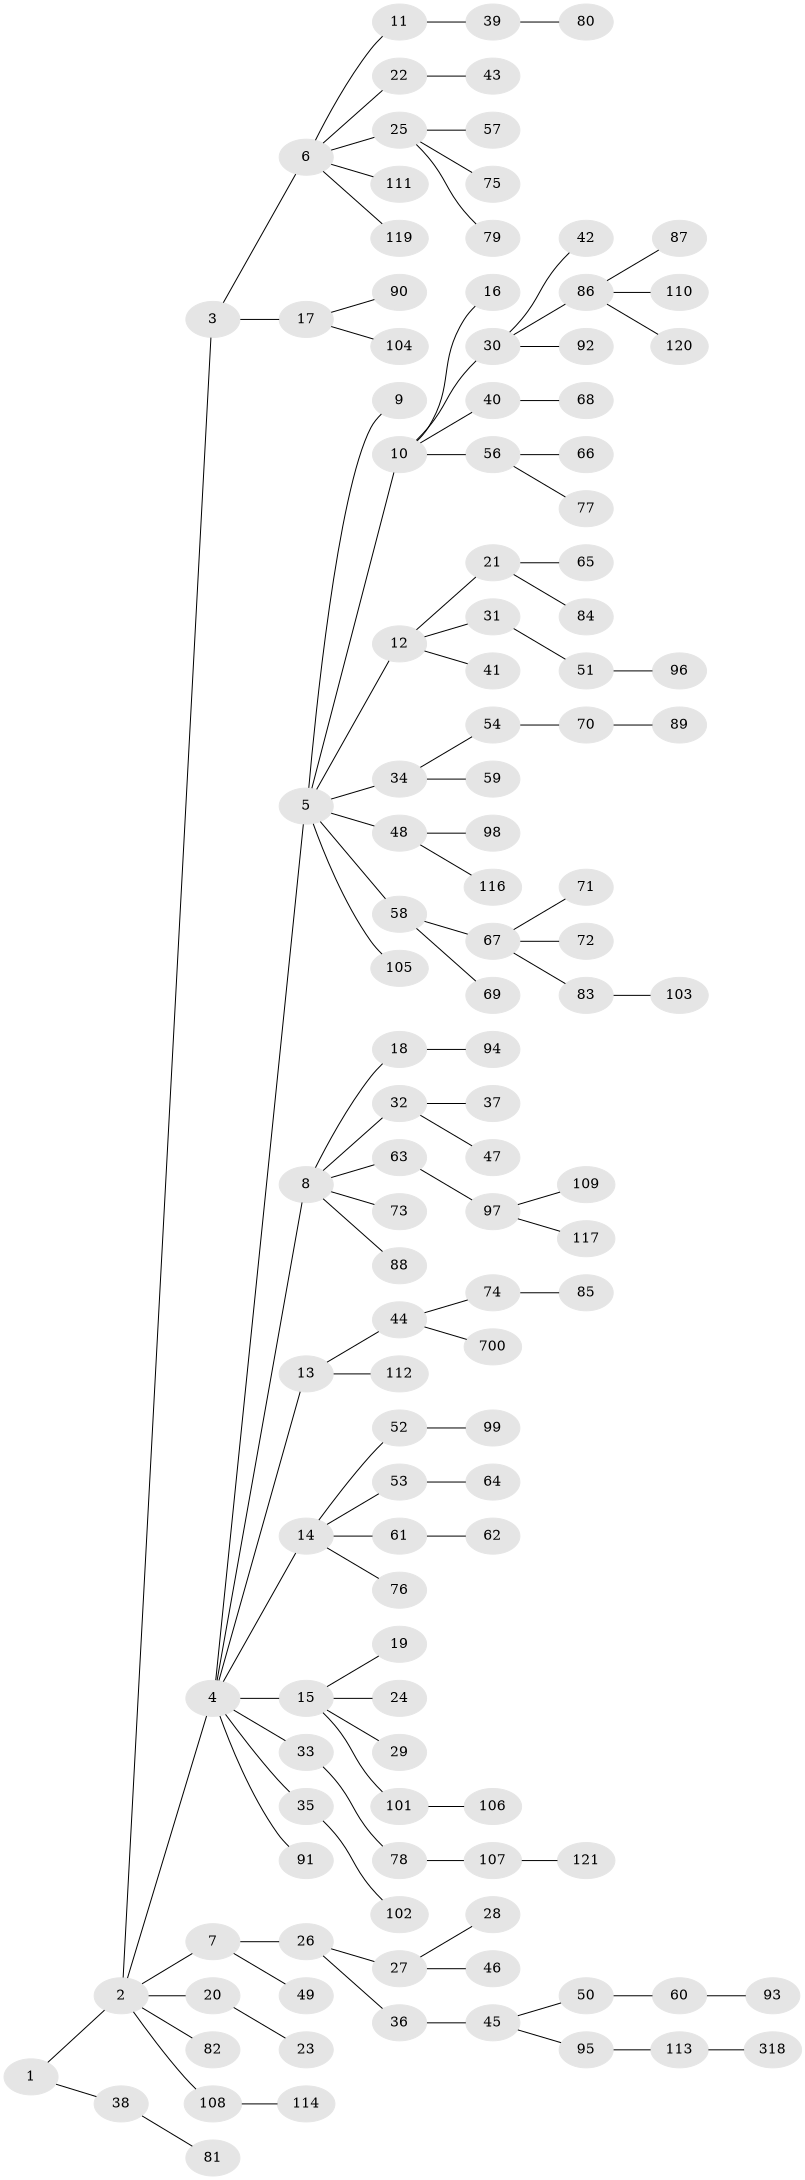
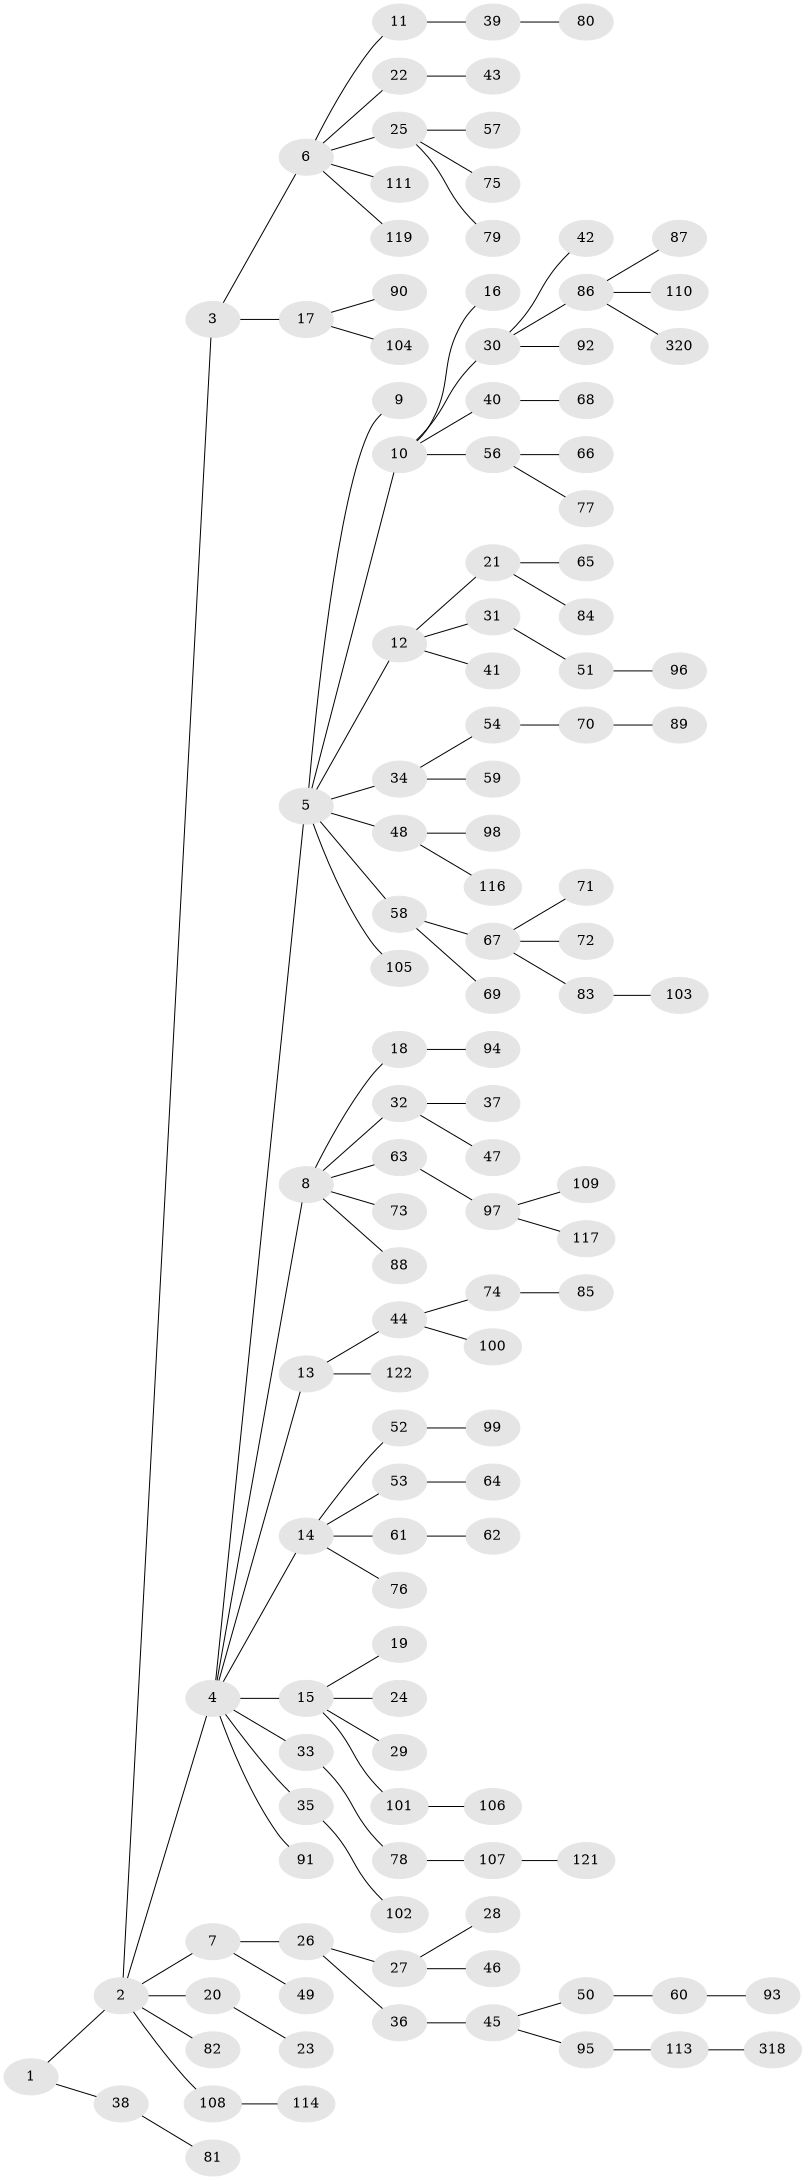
node "120": label "120" -> "320"
node "700": label "700" -> "100"
node "112": label "112" -> "122"
